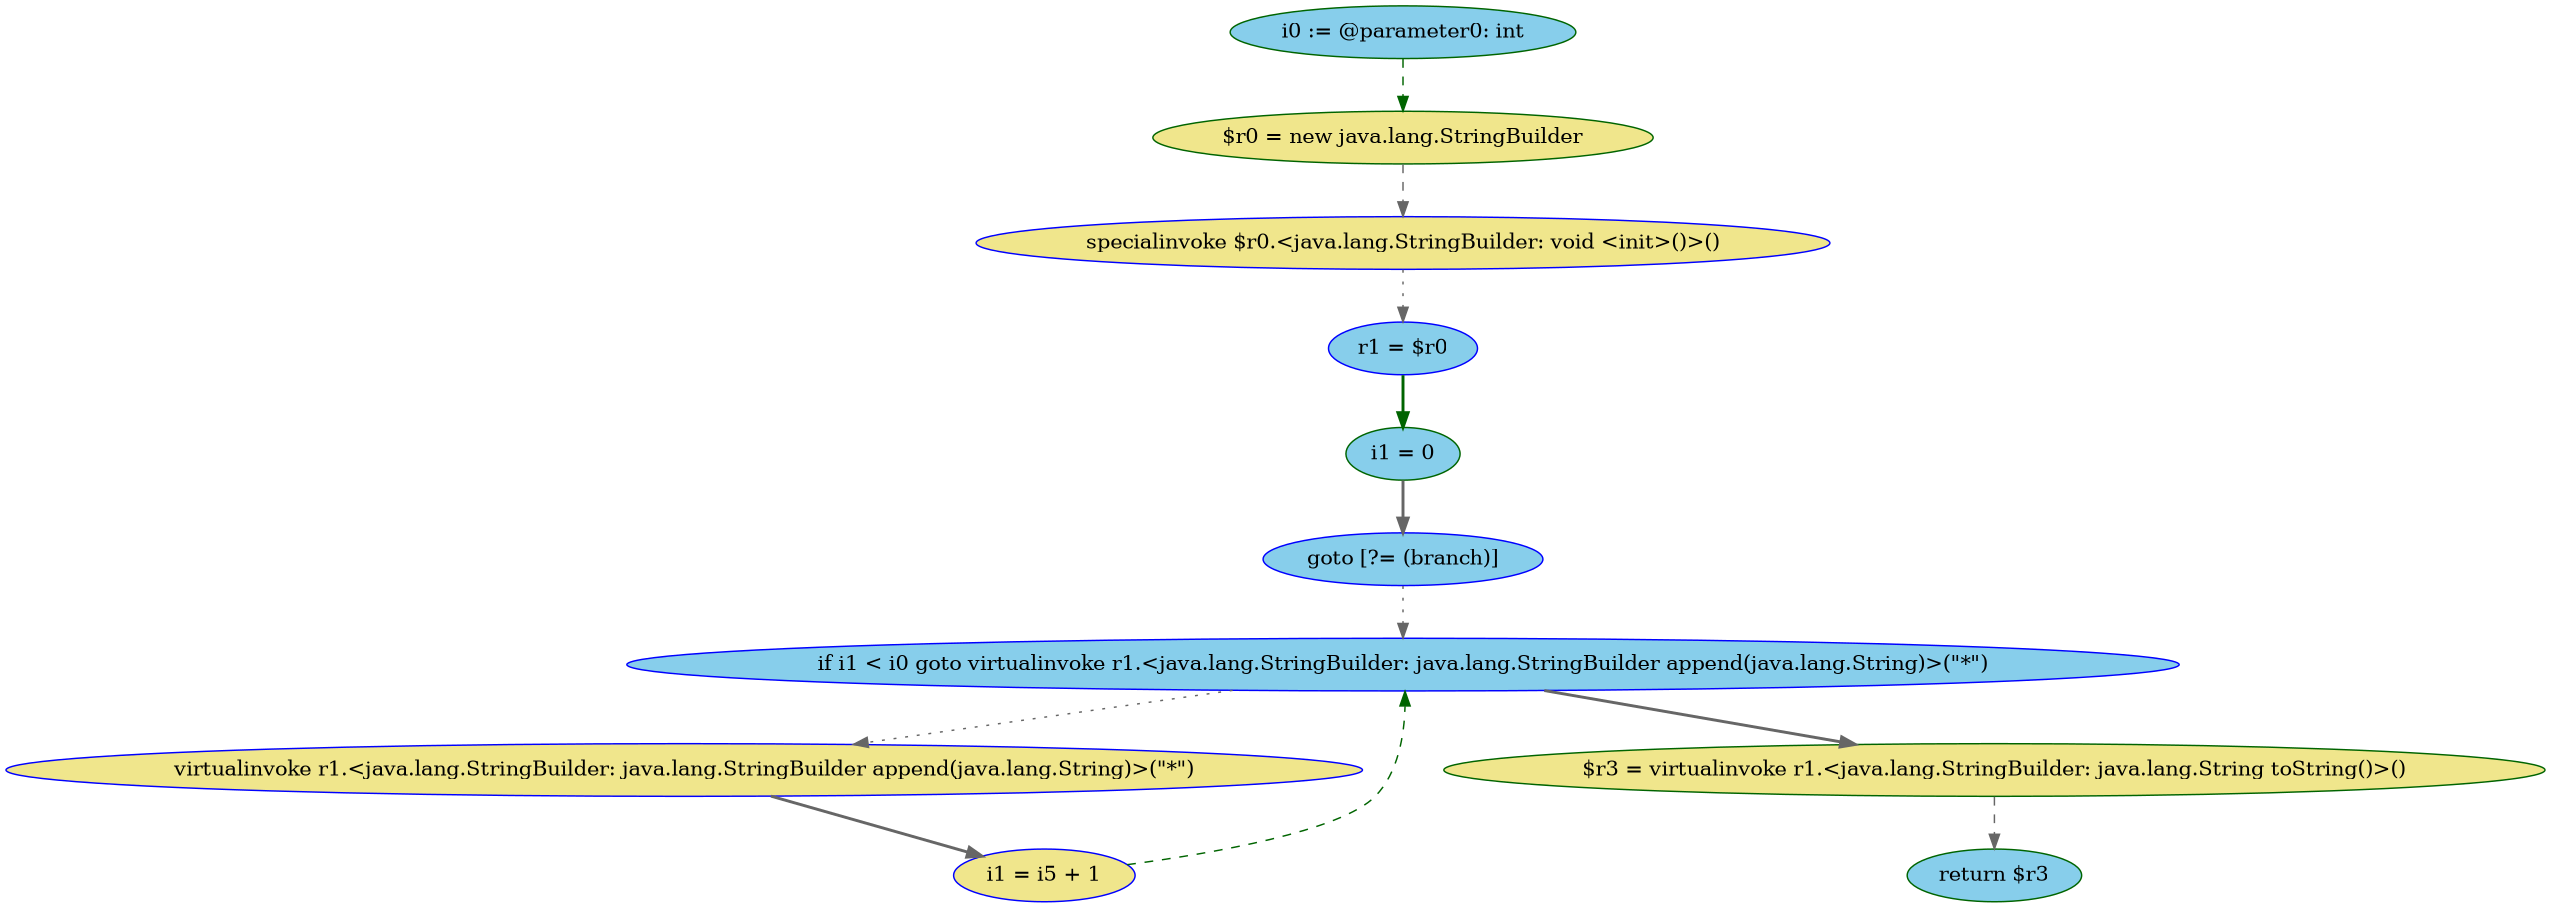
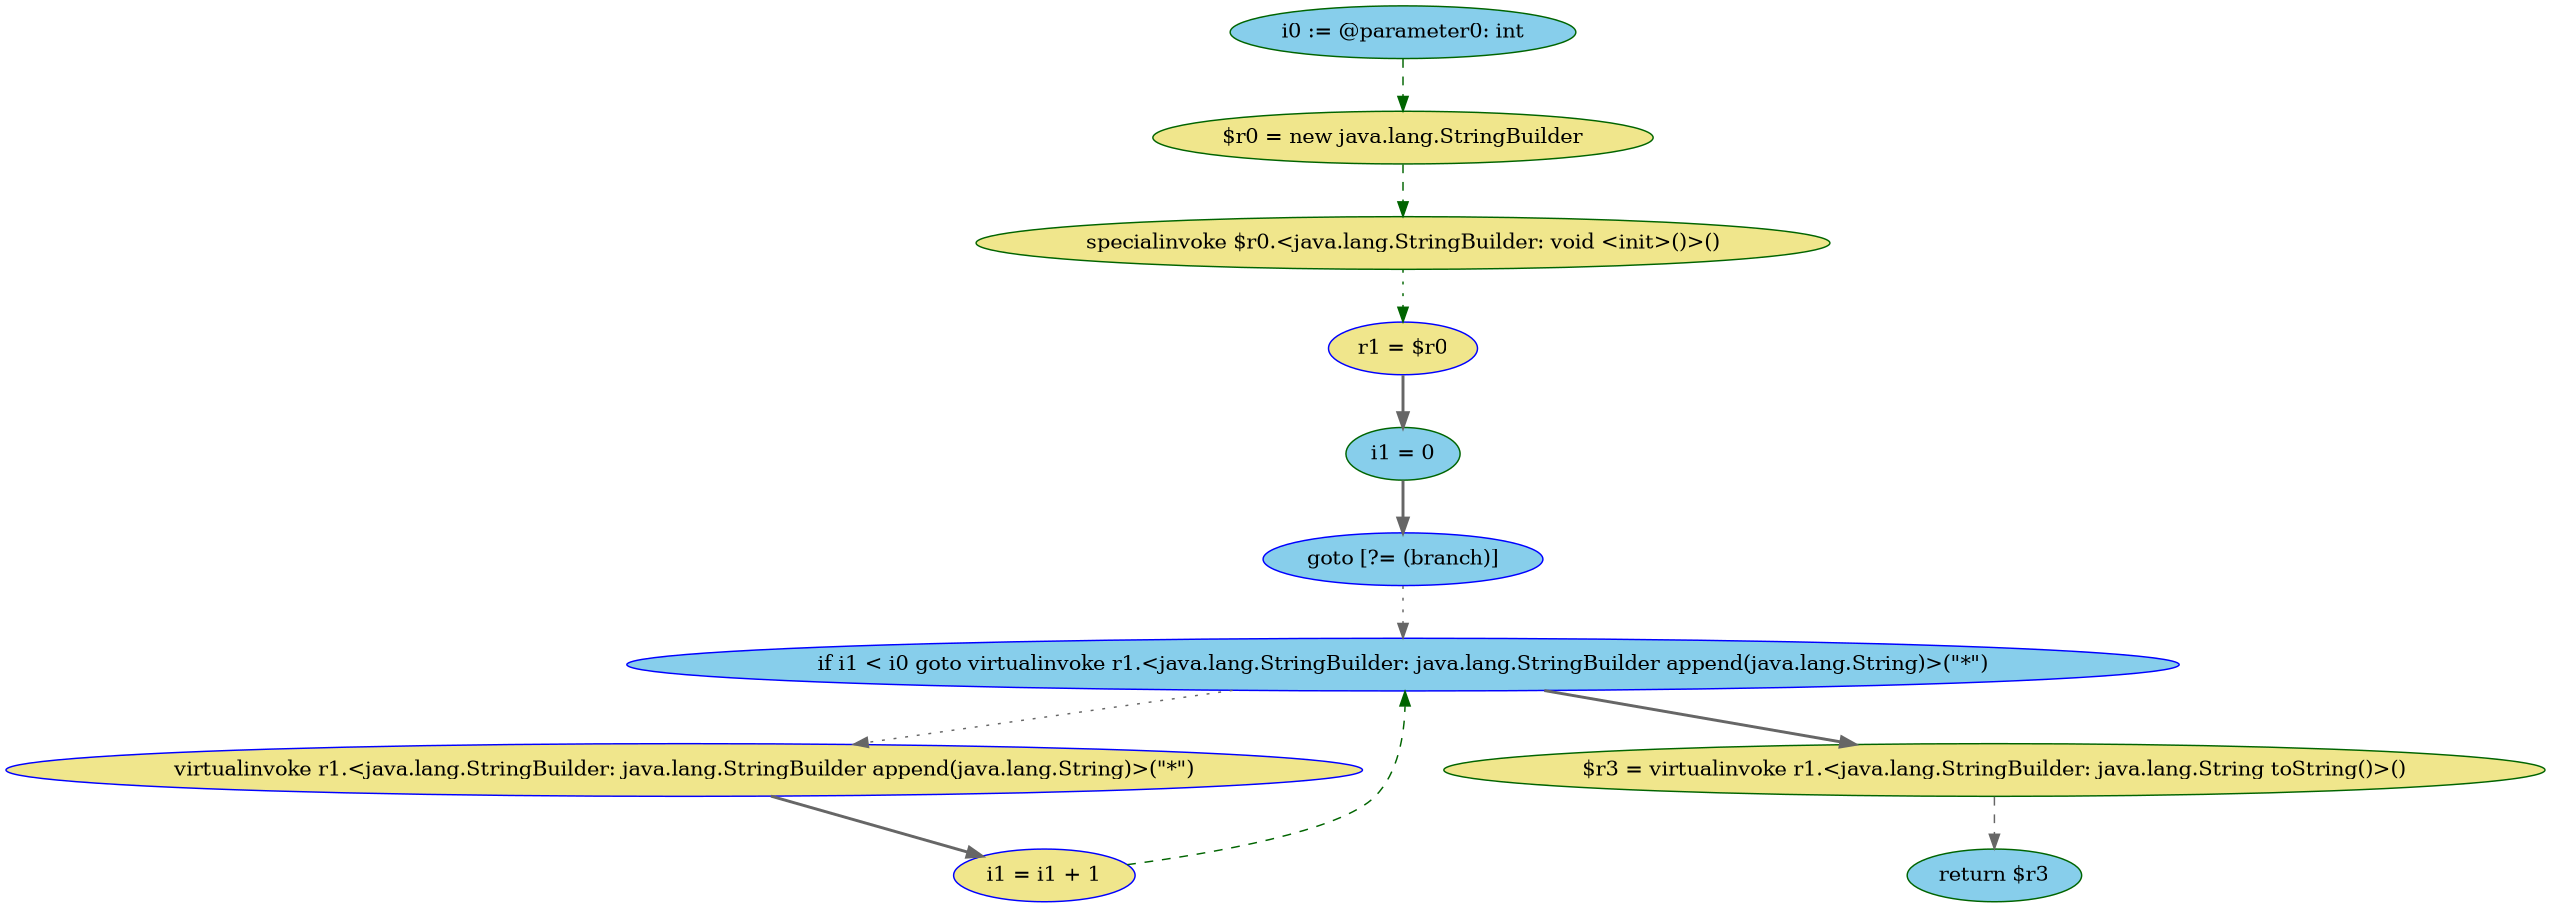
edge "$r0 = new java.lang.StringBuilder" -> "specialinvoke $r0.<java.lang.StringBuilder: void <init>()>()": color gray40 -> darkgreen
node "specialinvoke $r0.<java.lang.StringBuilder: void <init>()>()": color blue -> darkgreen
edge "specialinvoke $r0.<java.lang.StringBuilder: void <init>()>()" -> "r1 = $r0": color gray40 -> darkgreen
node "r1 = $r0": fillcolor skyblue -> khaki
edge "r1 = $r0" -> "i1 = 0": color darkgreen -> gray40
node "i1 = i5 + 1": label "i1 = i5 + 1" -> "i1 = i1 + 1"
